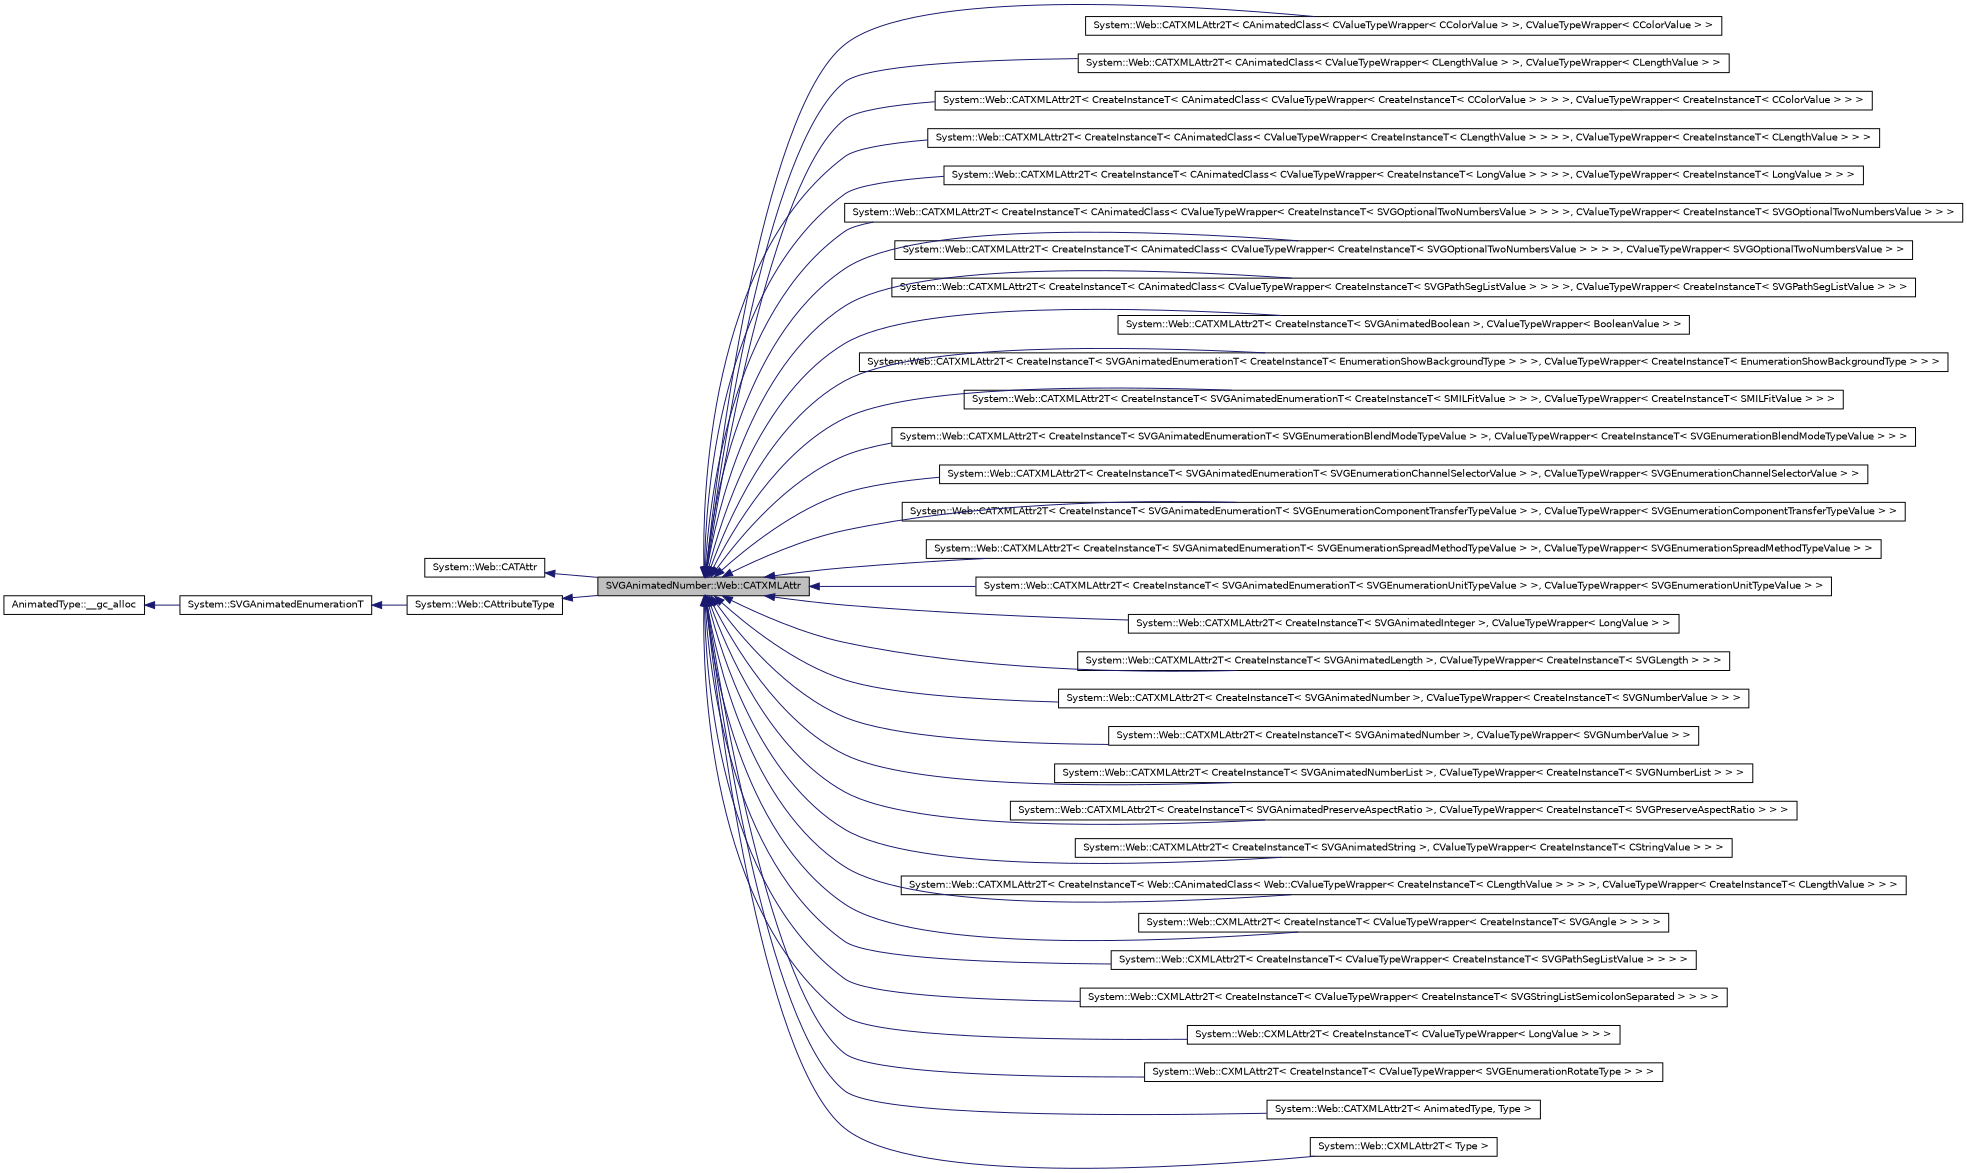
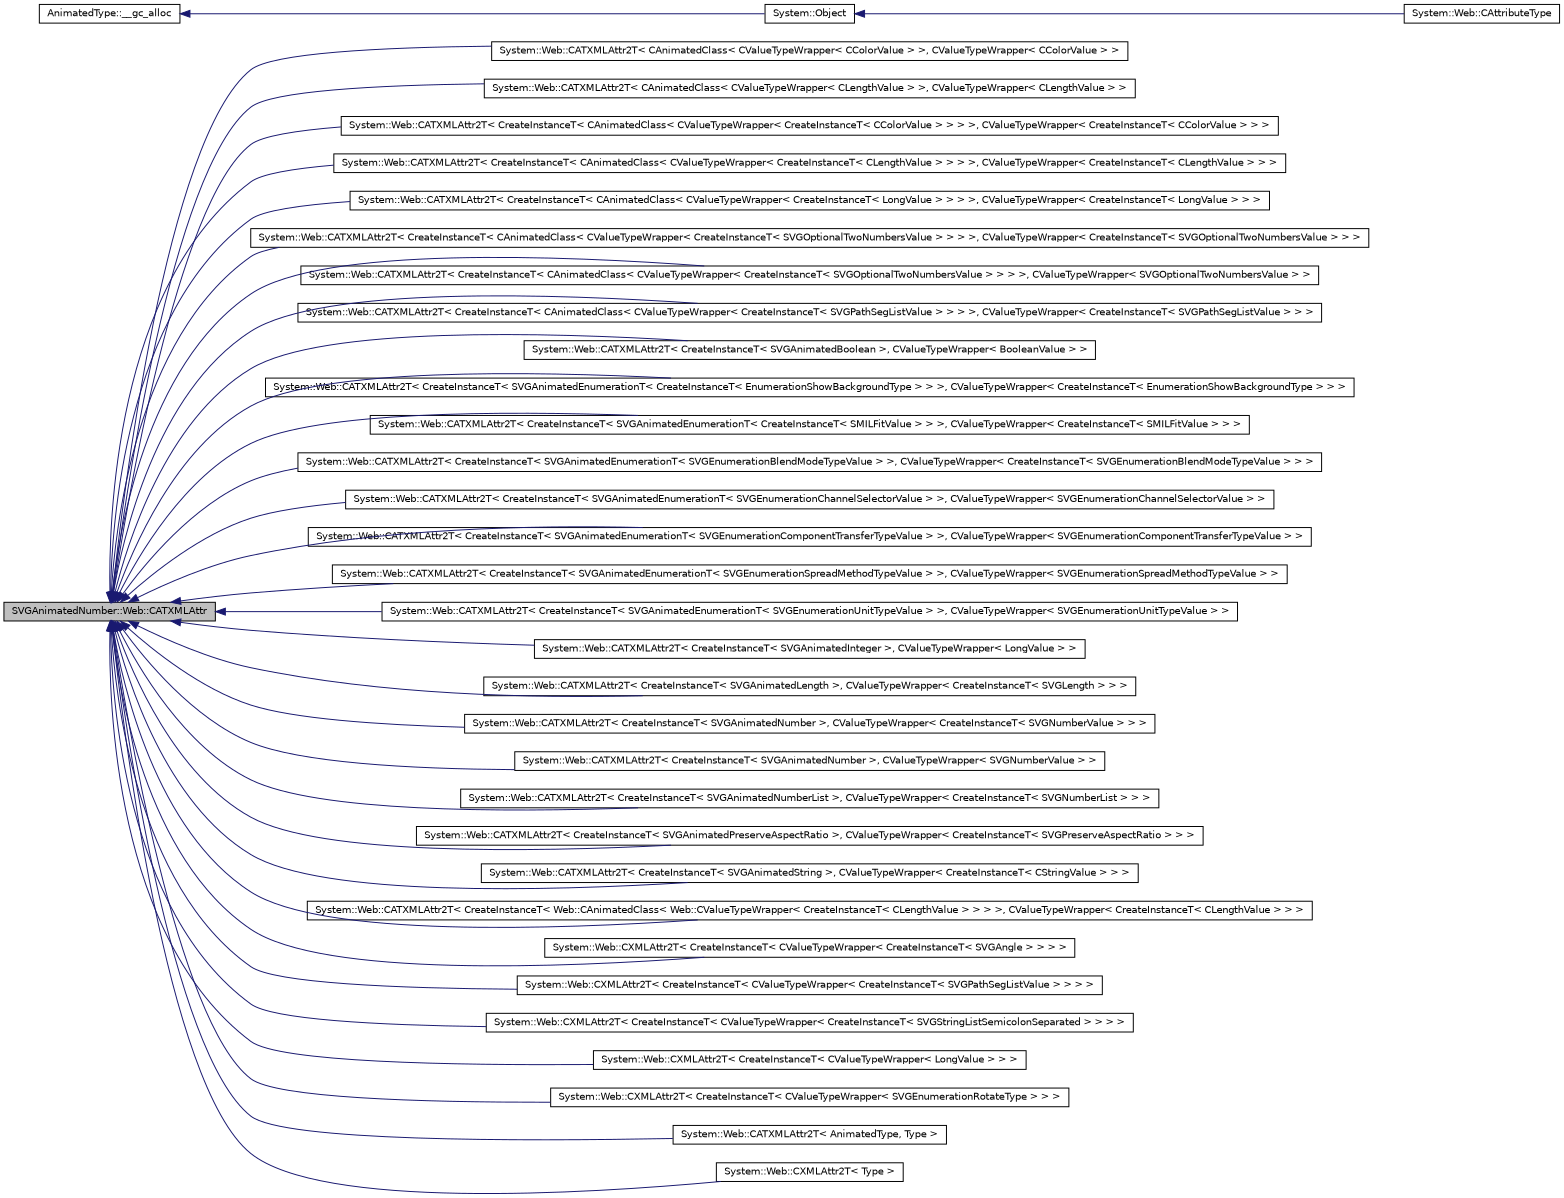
node "System::Web::CATAttr": removed
edge "SVGAnimatedNumber::Web::CATXMLAttr" -> "System::Web::CAttributeType": removed
node "System::SVGAnimatedEnumerationT": label "System::SVGAnimatedEnumerationT" -> "System::Object"
